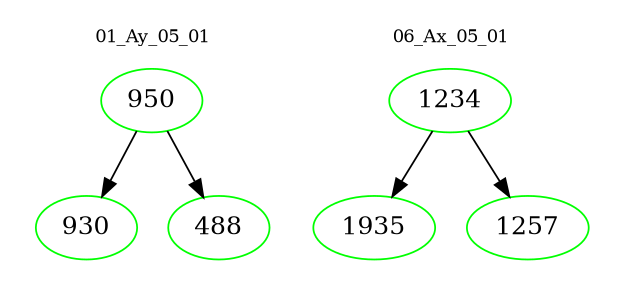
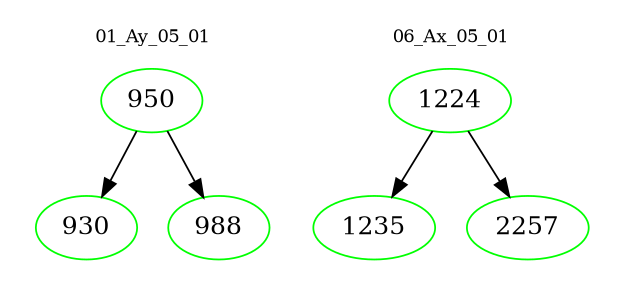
node "1234": label "1234" -> "1224"
node "488": label "488" -> "988"
node "1935": label "1935" -> "1235"
node "1257": label "1257" -> "2257"
